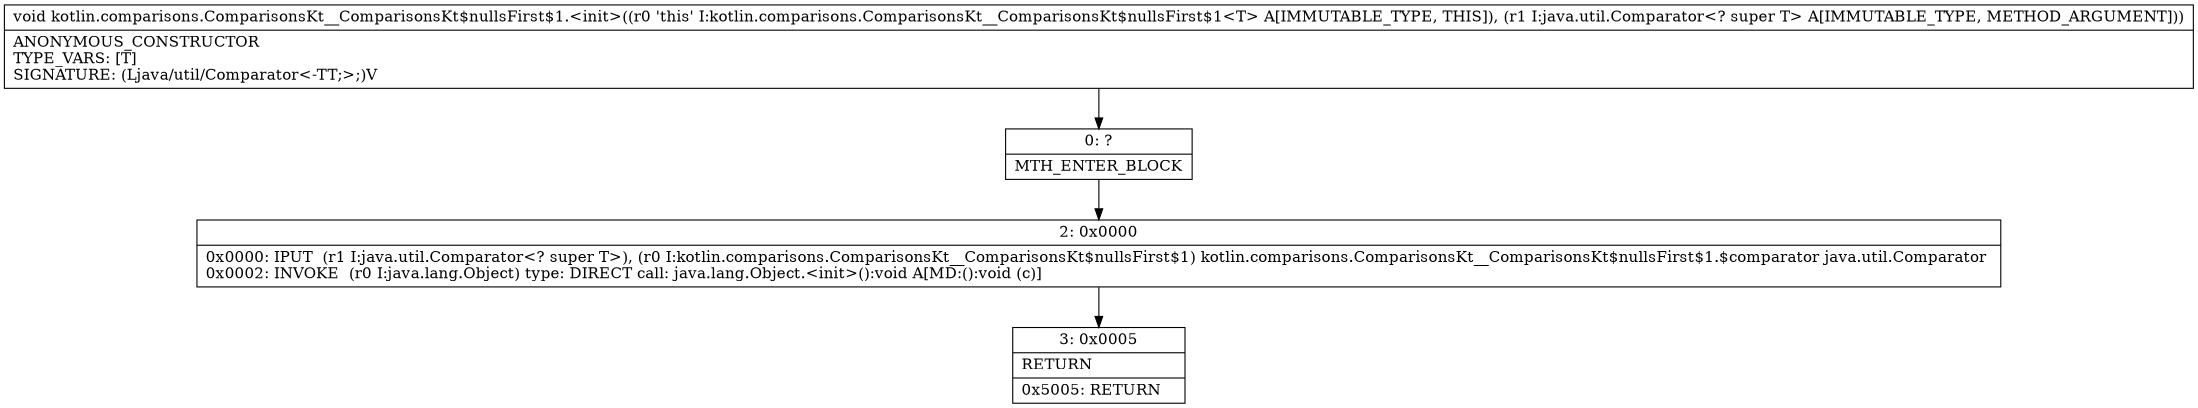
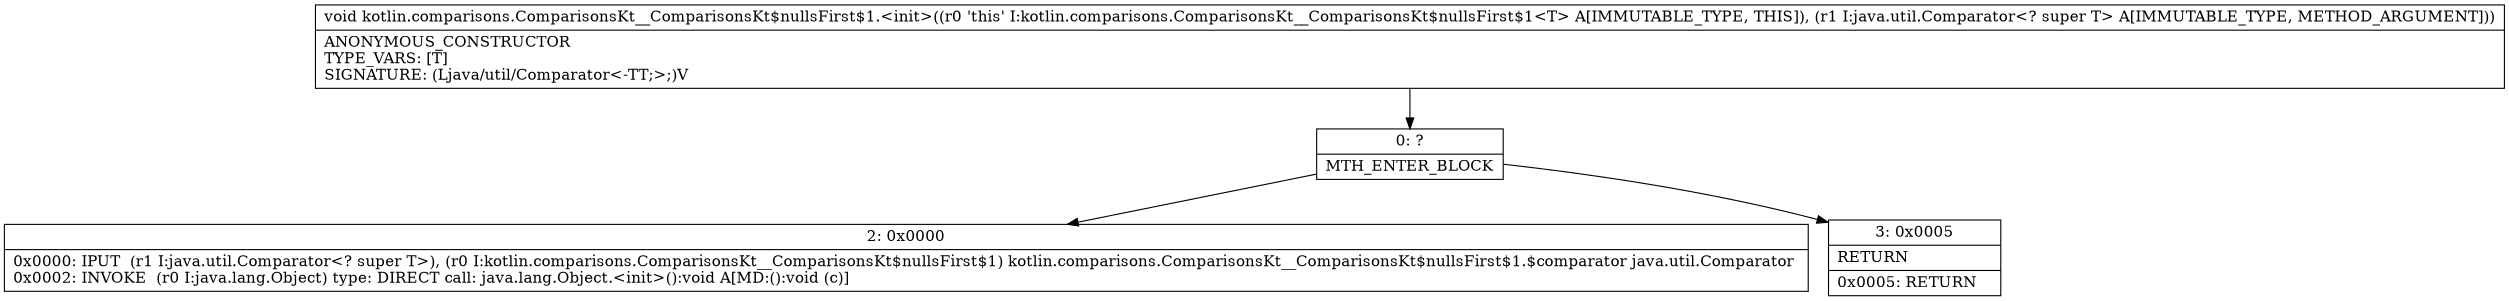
edge "2: 0x0000" -> "3: 0x0005": now "0: ?" -> "3: 0x0005"
node "3: 0x0005": text "0x5005: RETURN" -> "0x0005: RETURN"
